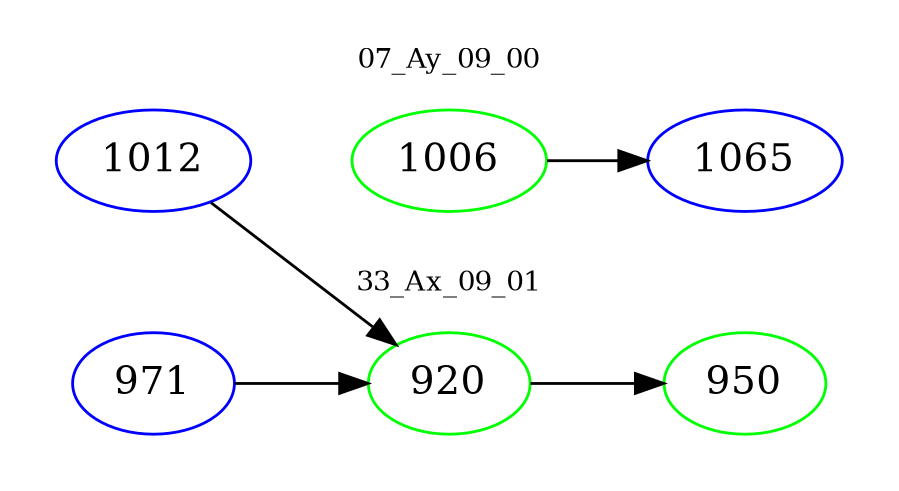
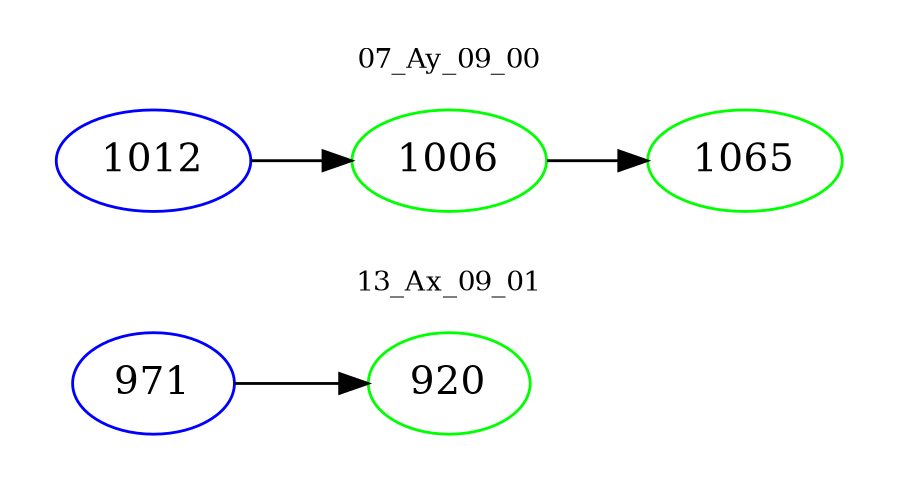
node "1065": color blue -> green
edge "1012" -> "920": now "1012" -> "1006"
cluster "33_Ax_09_01": label "33_Ax_09_01" -> "13_Ax_09_01"
node "950": removed
